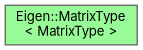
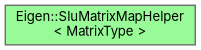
node "Eigen::MatrixType < MatrixType >": label "Eigen::MatrixType < MatrixType >" -> "Eigen::SluMatrixMapHelper < MatrixType >"
